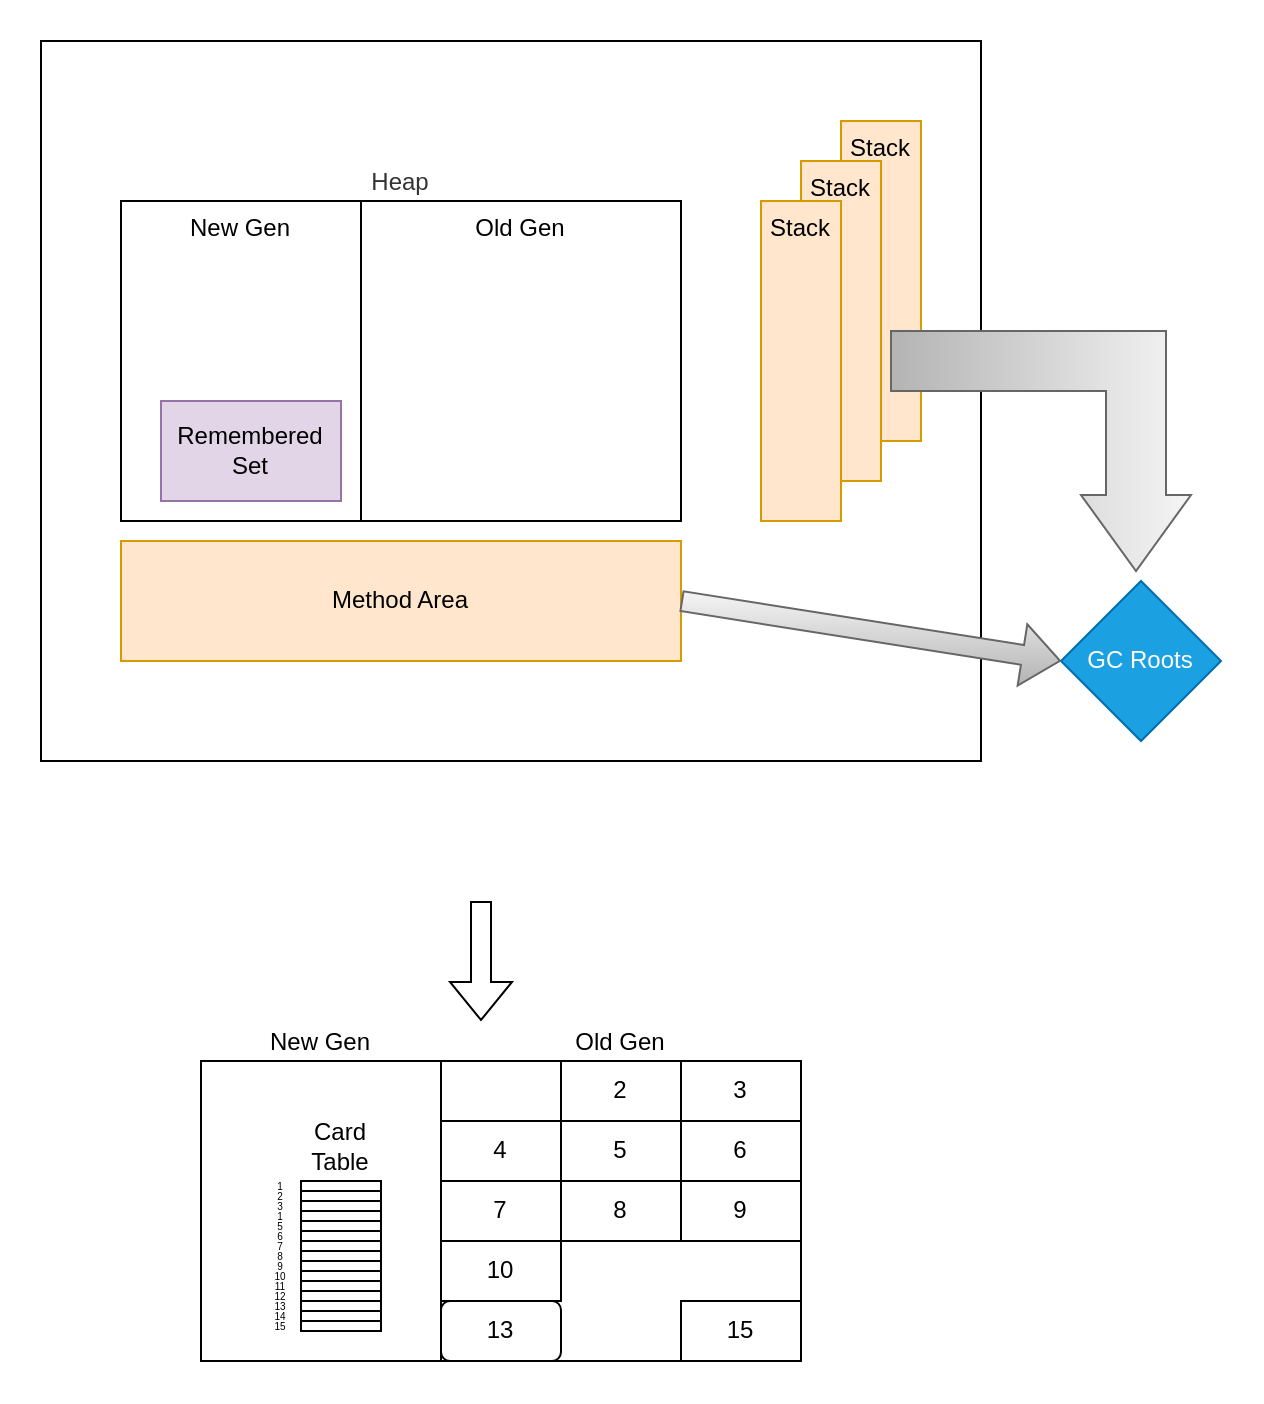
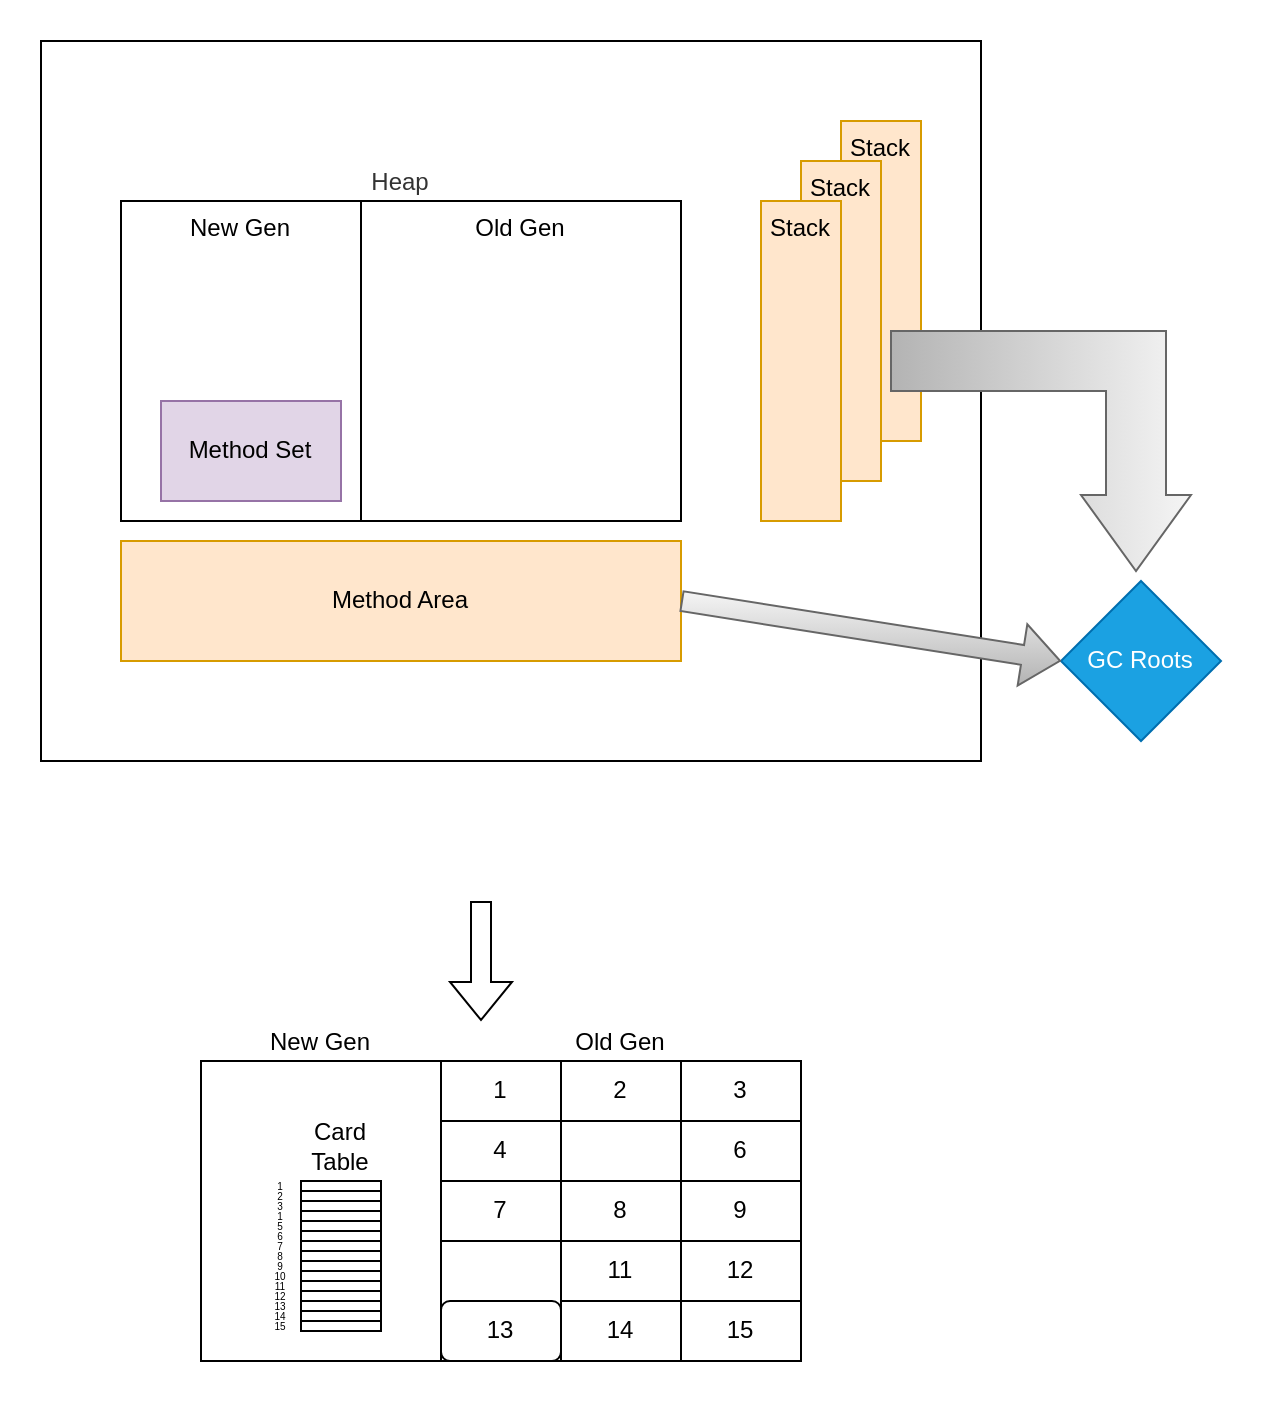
node "Remembered Set": label "Remembered Set" -> "Method Set"
node "1": added
node "5": removed
node "10": removed
node "11": added
node "12": added
node "14": added
